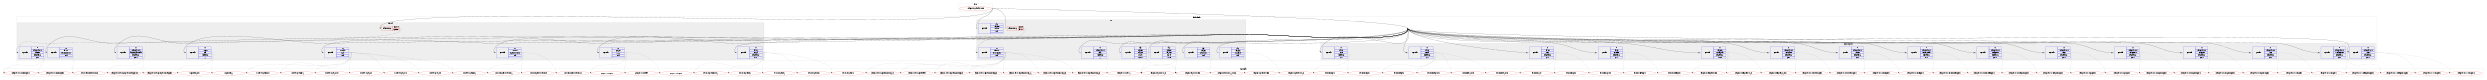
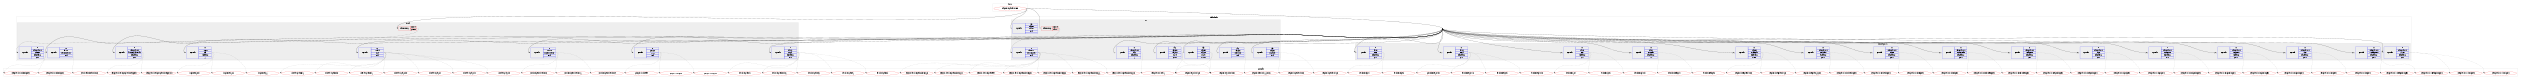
node "sys-apps/sed-4.2.2": added
